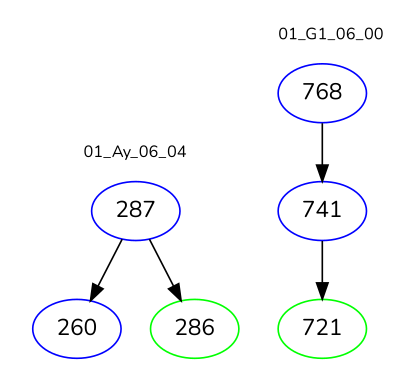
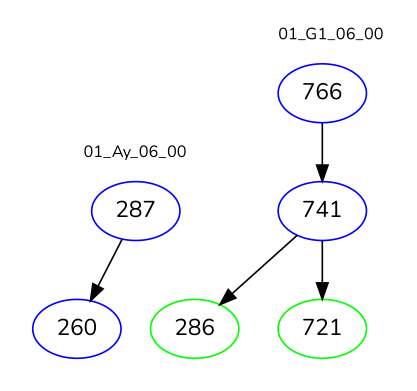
node "768": label "768" -> "766"
cluster "01_Ay_06_04": label "01_Ay_06_04" -> "01_Ay_06_00"
edge "287" -> "286": now "741" -> "286"
